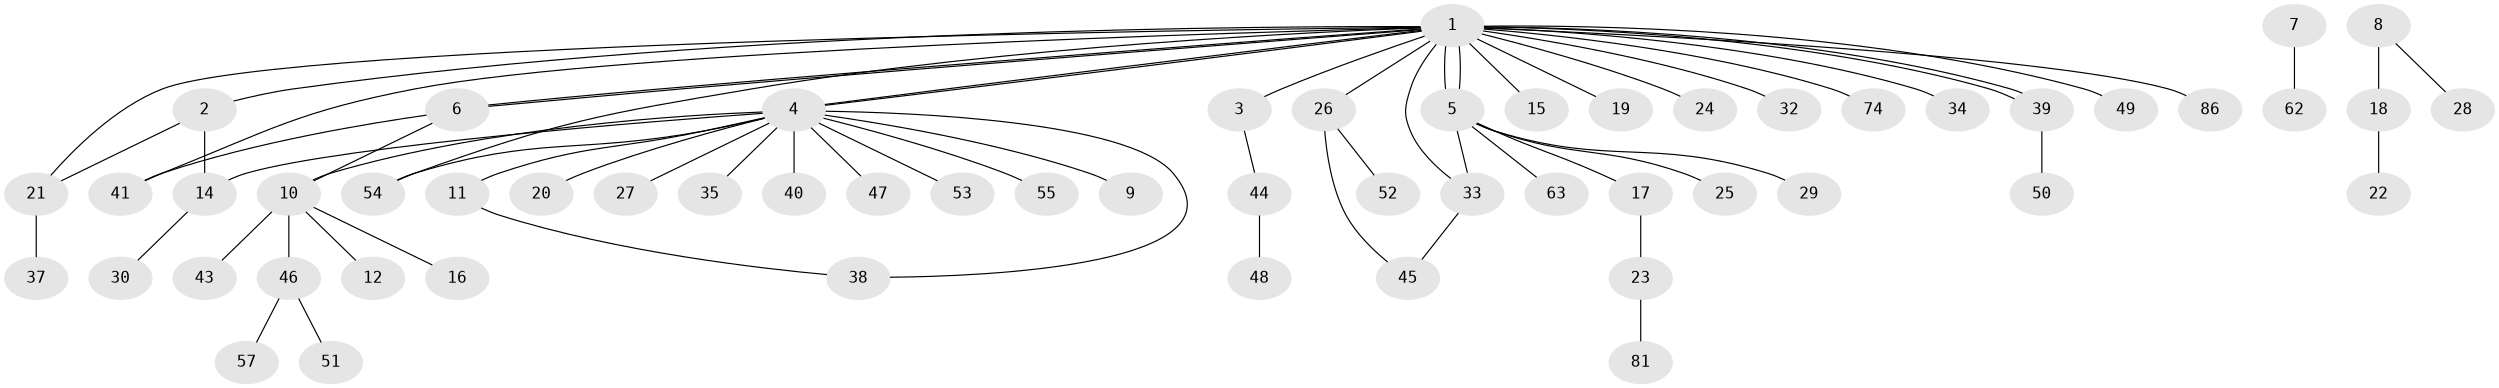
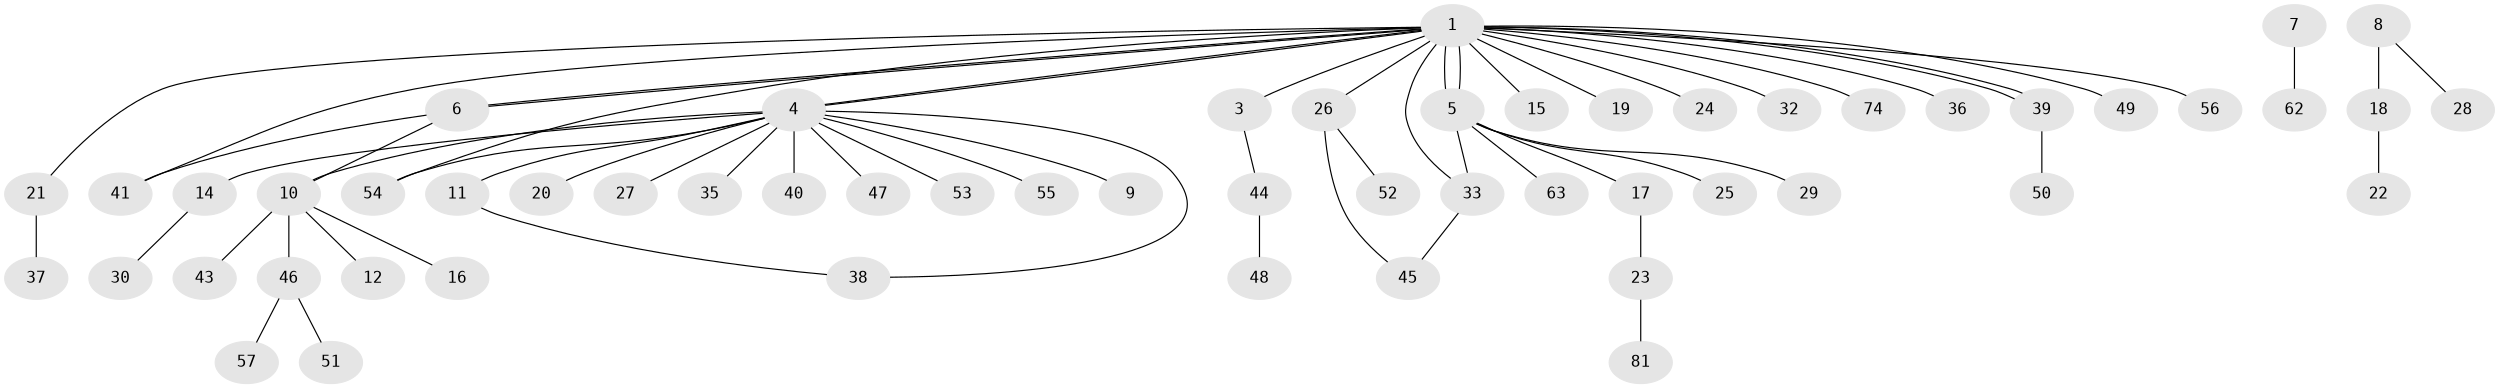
node "2": removed
node "34": label "34" -> "36"
node "86": label "86" -> "56"
